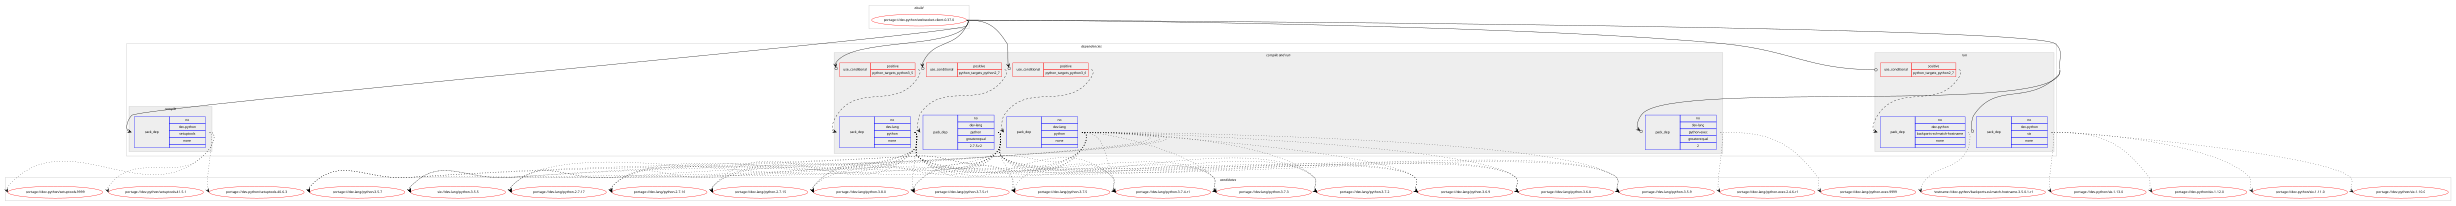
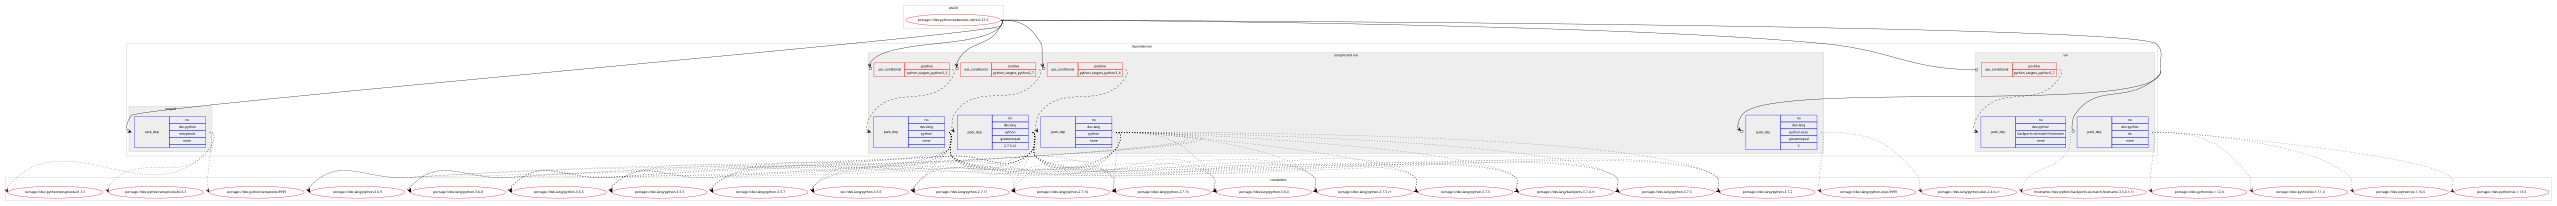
node "portage://dev-lang/python-3.6.5": added
node "portage://dev-lang/python-3.7.4-r1": label "portage://dev-lang/python-3.7.4-r1" -> "portage://dev-lang/backports-3.7.4-r1"
